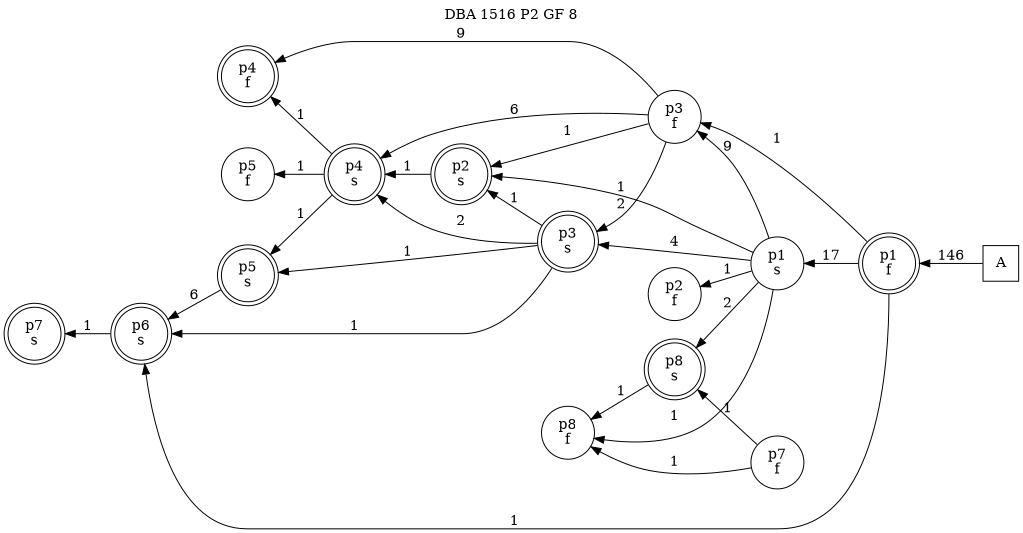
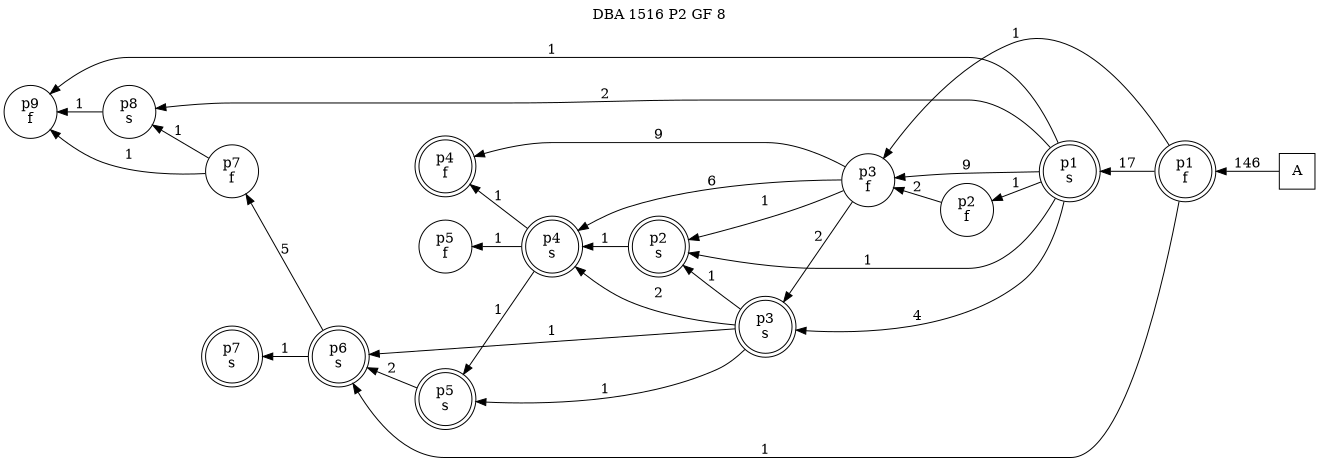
edge "p2 f" -> "p3 f": added, label "2"
node "p1 s": shape circle -> doublecircle
edge "p6 s" -> "p7 f": added, label "5"
edge "p5 s" -> "p6 s": label "6" -> "2"
node "p8 s": shape doublecircle -> circle
node "p8 f": label "p8 f" -> "p9 f"
